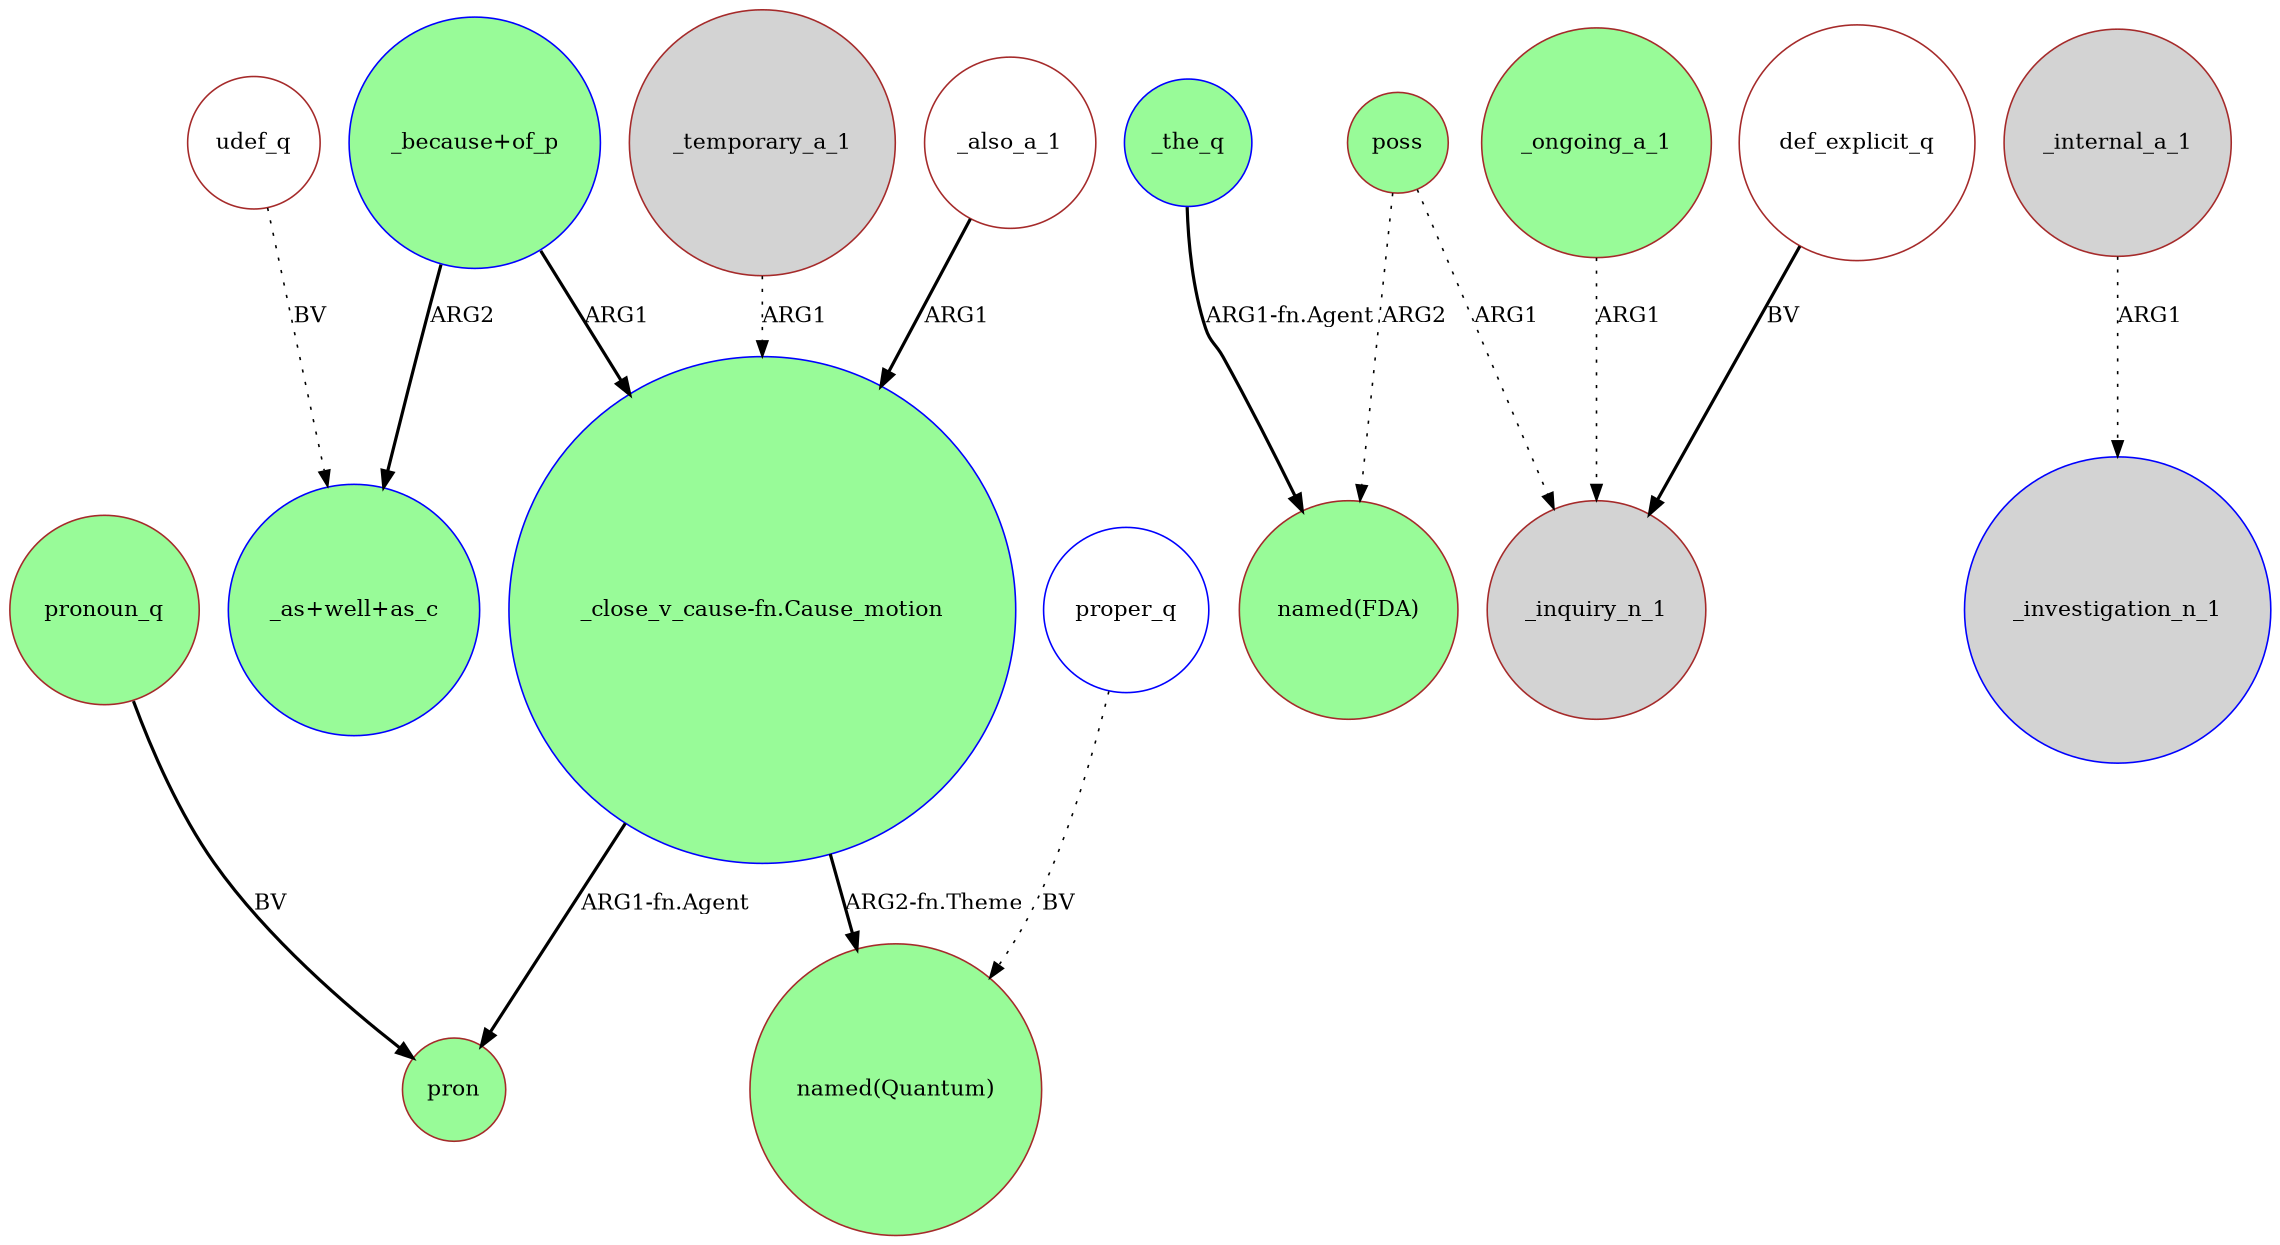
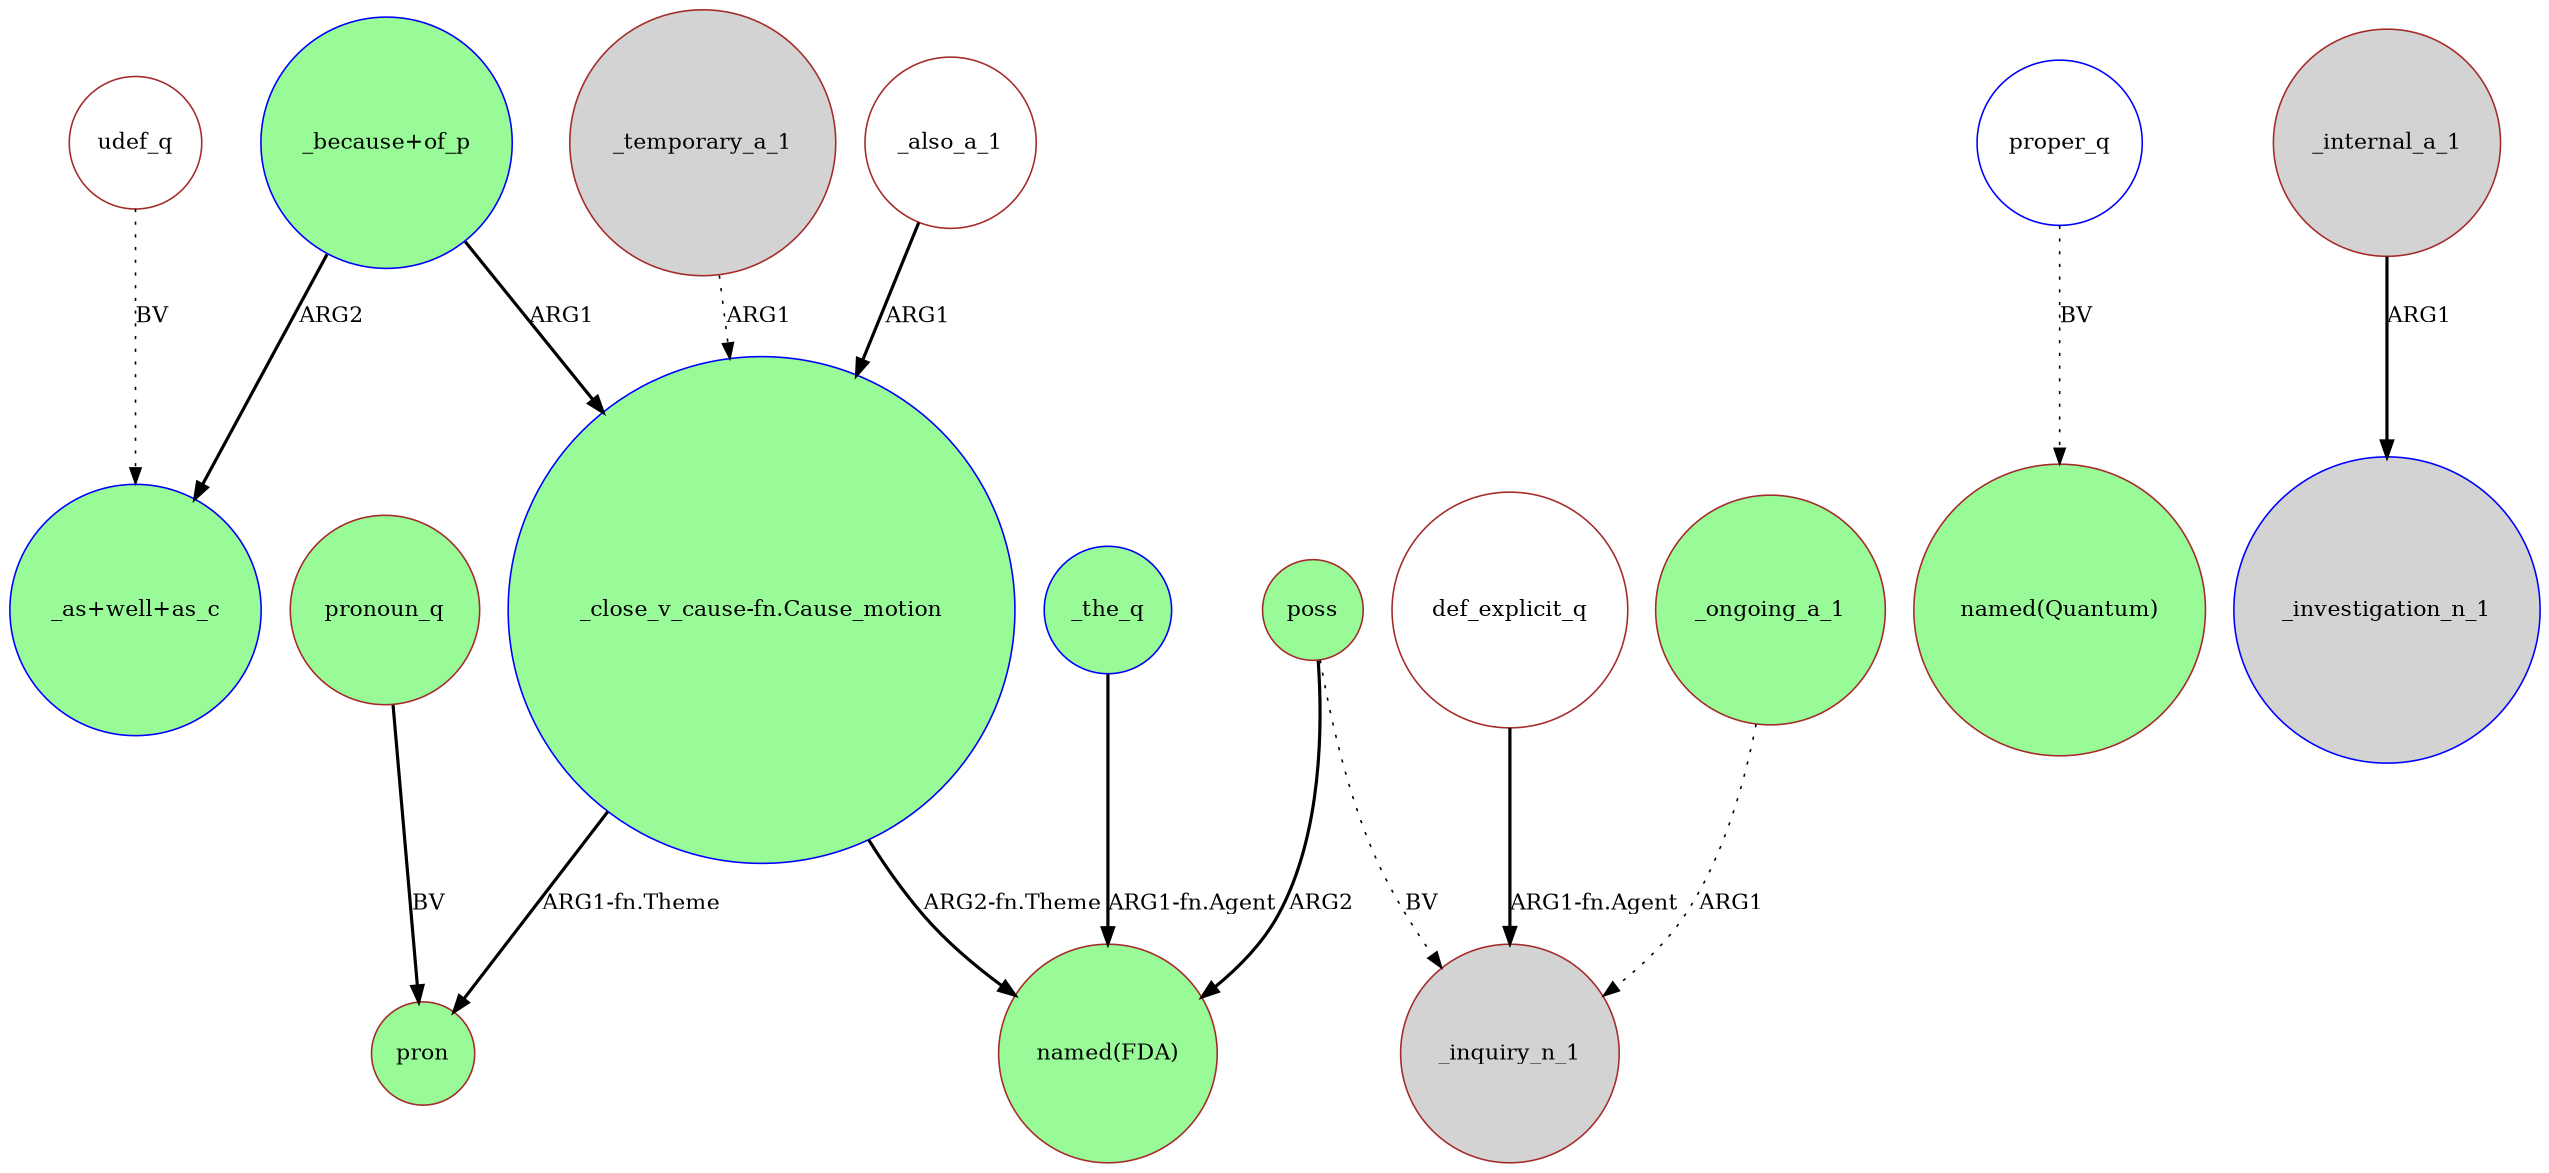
edge "poss" -> "_inquiry_n_1": label "ARG1" -> "BV"
edge "def_explicit_q" -> "_inquiry_n_1": label "BV" -> "ARG1-fn.Agent"
edge "poss" -> "named(FDA)": style dotted -> bold
edge "_internal_a_1" -> "_investigation_n_1": style dotted -> bold
edge "_close_v_cause-fn.Cause_motion" -> "named(Quantum)": now "_close_v_cause-fn.Cause_motion" -> "named(FDA)"
edge "_close_v_cause-fn.Cause_motion" -> "pron": label "ARG1-fn.Agent" -> "ARG1-fn.Theme"
